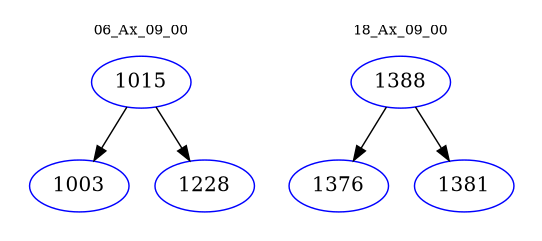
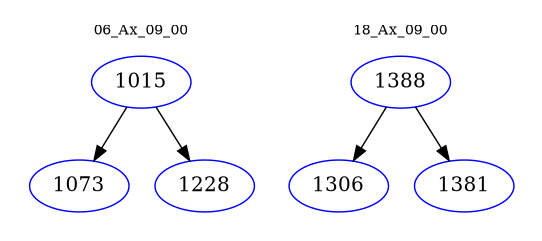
node "1003": label "1003" -> "1073"
node "1376": label "1376" -> "1306"
